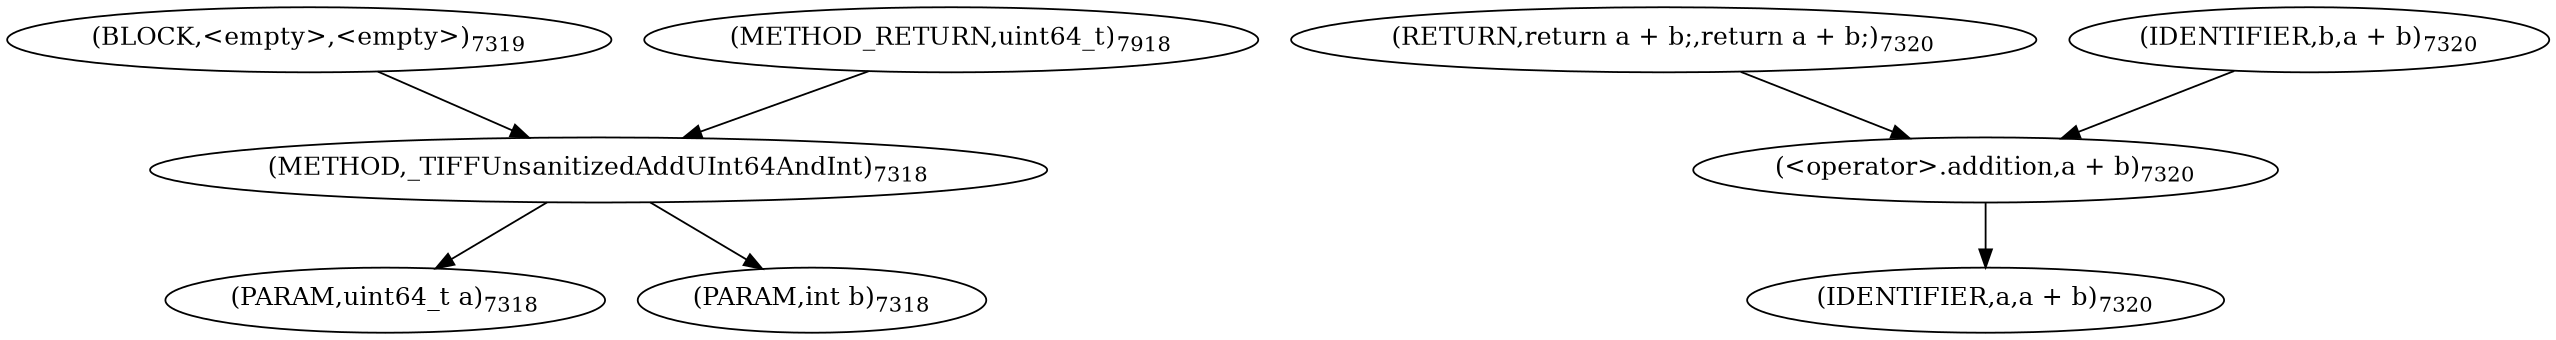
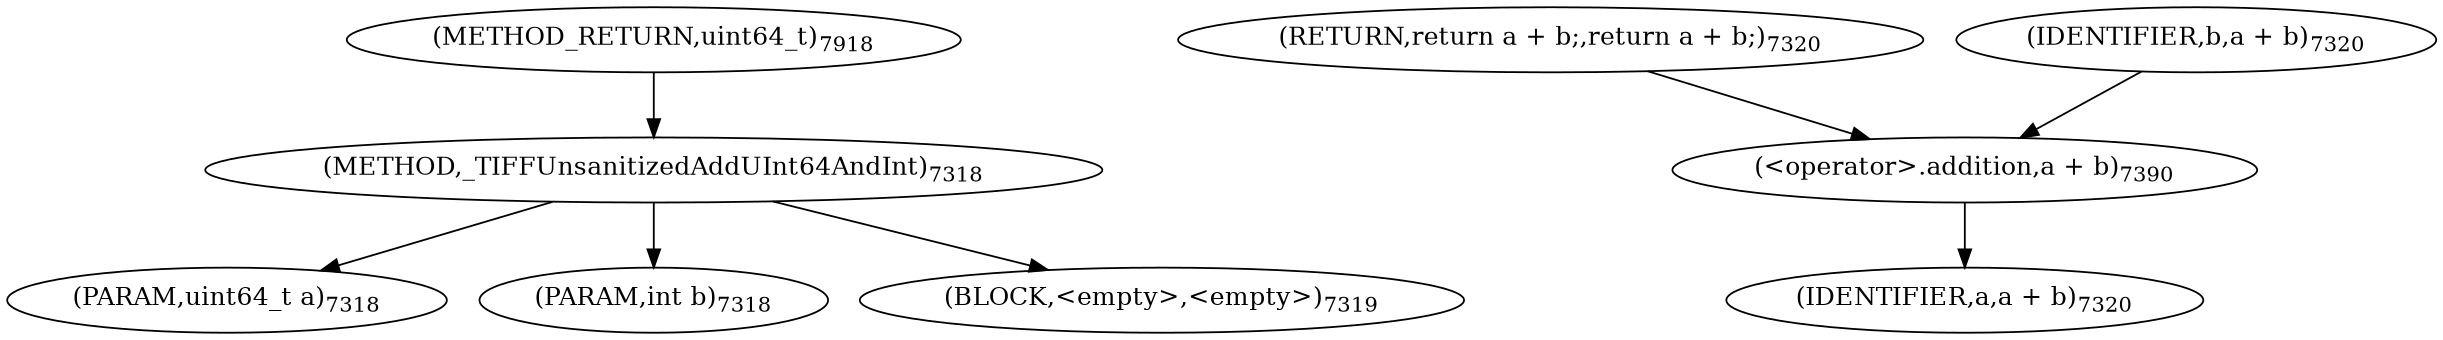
edge "(BLOCK,<empty>,<empty>)" -> "(METHOD,_TIFFUnsanitizedAddUInt64AndInt)": reversed
node "(<operator>.addition,a + b)": text "7320" -> "7390"
